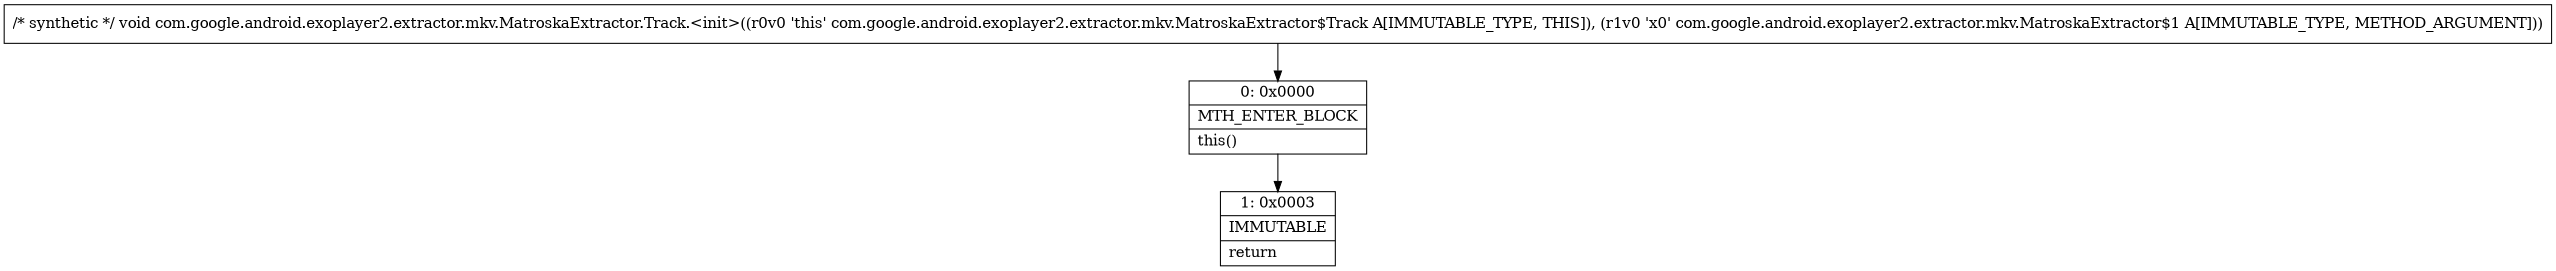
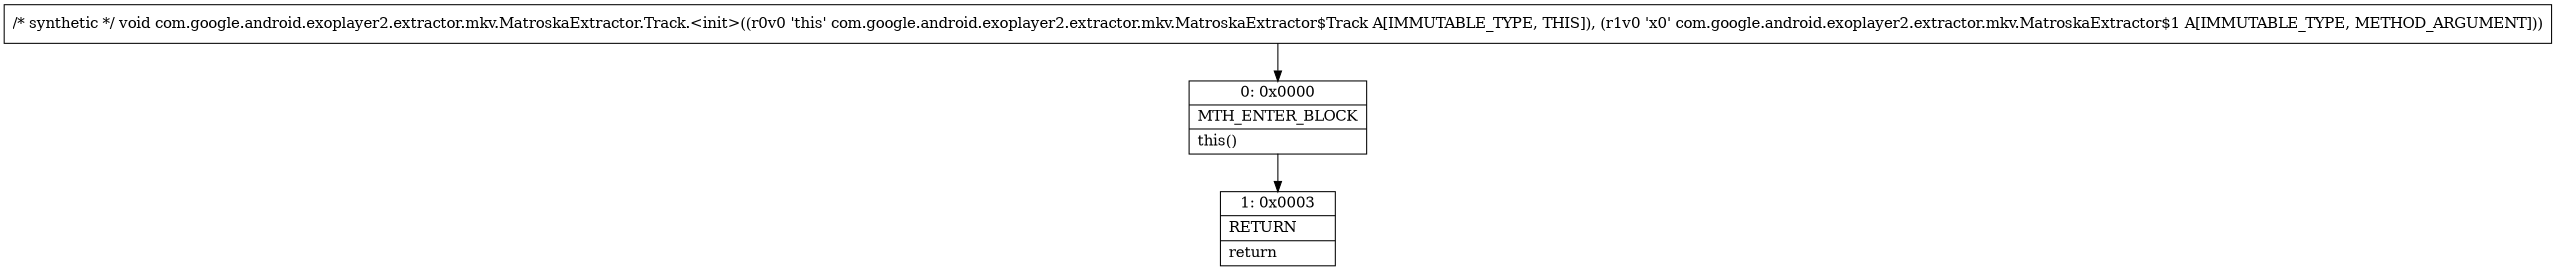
node "1: 0x0003": text "IMMUTABLE" -> "RETURN"
